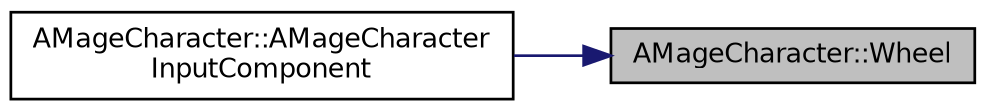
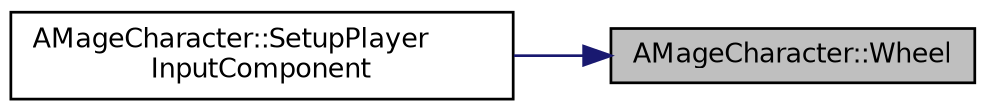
node "AMageCharacter::AMageCharacter InputComponent": label "AMageCharacter::AMageCharacter InputComponent" -> "AMageCharacter::SetupPlayer InputComponent"
